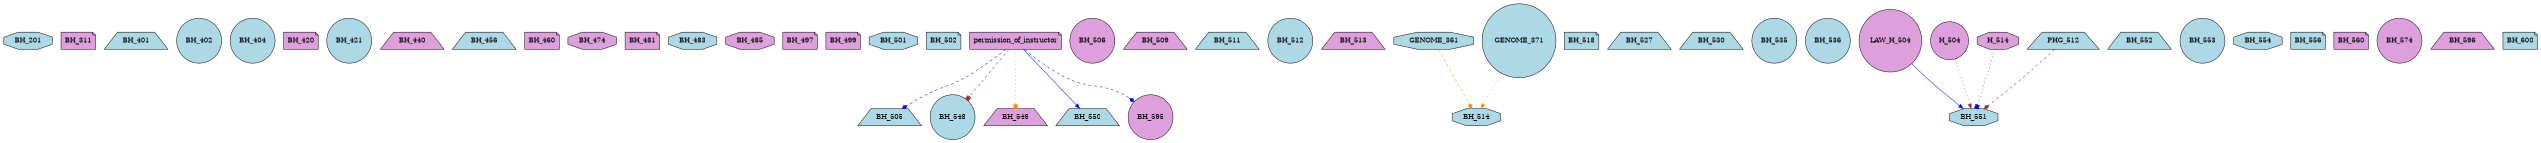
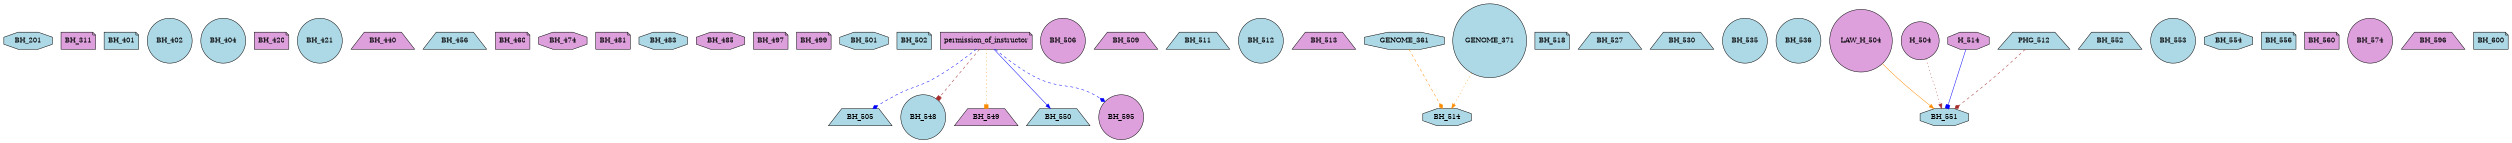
node "BH_401": shape trapezium -> note
edge "H_514" -> "BH_551": style dotted -> solid
edge "LAW_H_504" -> "BH_551": color blue -> darkorange
